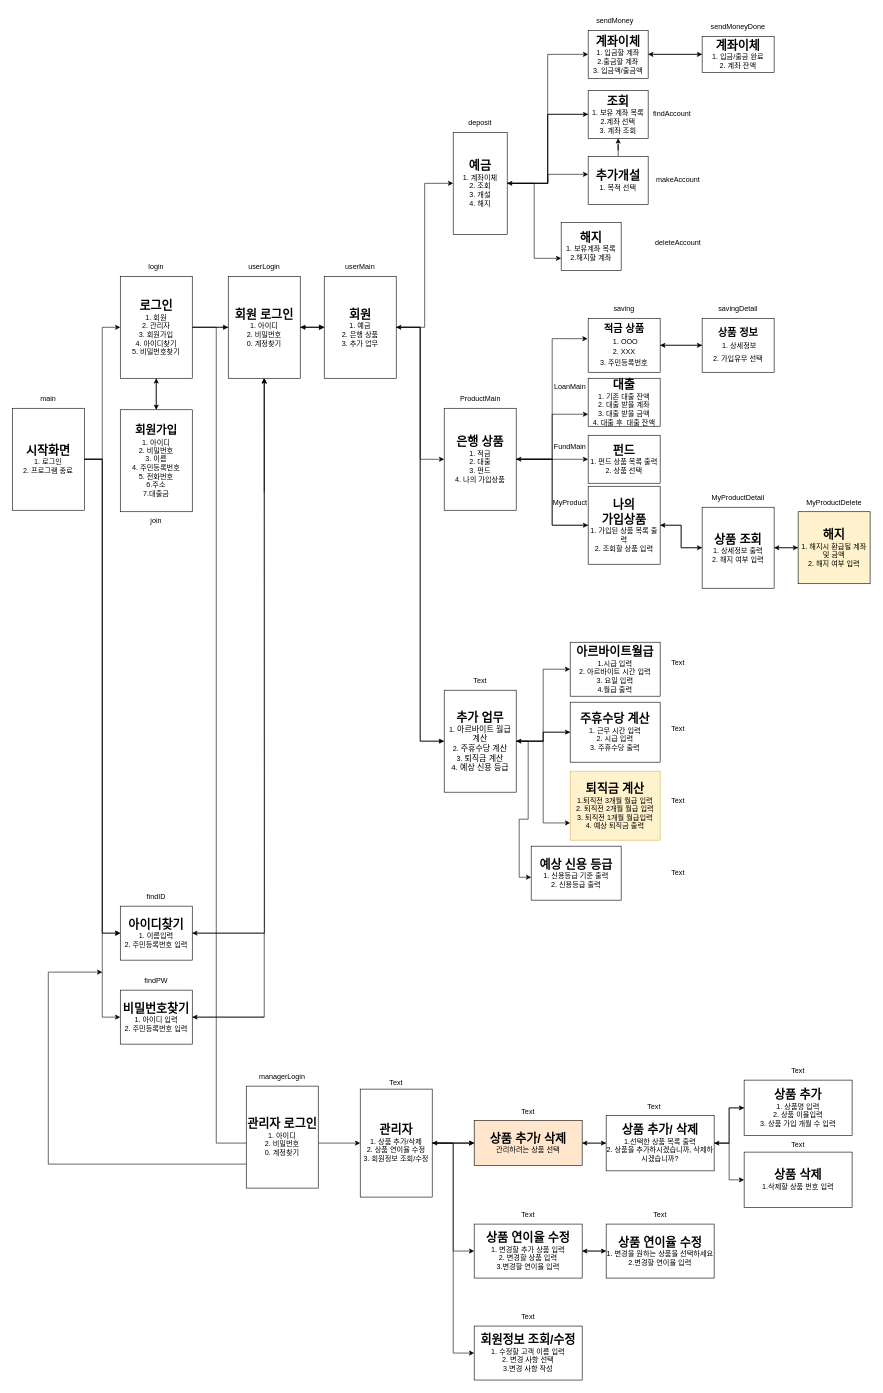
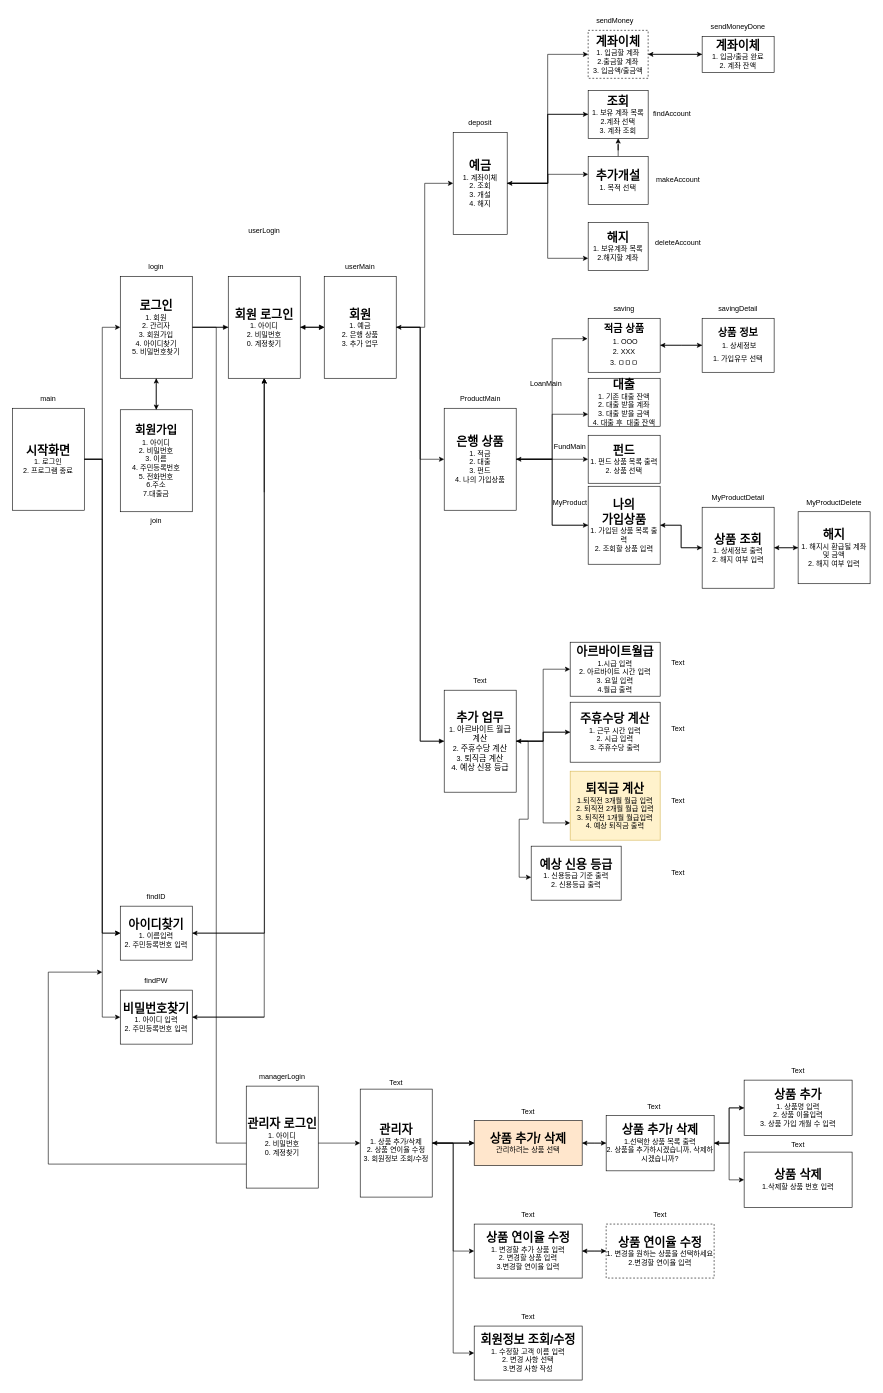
node "계좌이체 1. 입금할 계좌 2.출금할 계좌 3. 입금액/출금액": style solid -> dashed
node "해지 1. 보유계좌 목록 2.해지할 계좌": moved (591, 246) -> (618, 246)
node "userLogin": moved (264, 267) -> (264, 231)
node "적금 상품 1. OOO 2. XXX 3. 주민등록번호": label "적금 상품 1. OOO 2. XXX 3. 주민등록번호" -> "적금 상품 1. OOO 2. XXX 3. ㅁㅁㅁ"
node "상품 정보 1. 상세정보 2. 가입유무 선택": label "상품 정보 1. 상세정보 2. 가입유무 선택" -> "상품 정보 1. 상세정보 1. 가입유무 선택"
node "LoanMain": moved (570, 387) -> (546, 384)
node "해지 1. 해지시 환급될 계좌 및 금액 2. 해지 여부 입력": fillcolor #fff2cc -> #ffffff
node "상품 연이율 수정 1. 변경을 원하는 상품을 선택하세요 2.변경할 연이율 입력": style solid -> dashed
